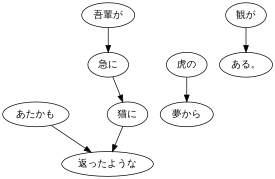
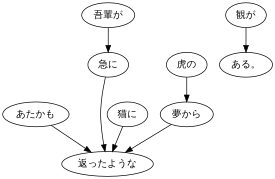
edge "急に" -> "猫に": now "急に" -> "返ったような"
edge "夢から" -> "返ったような": added
